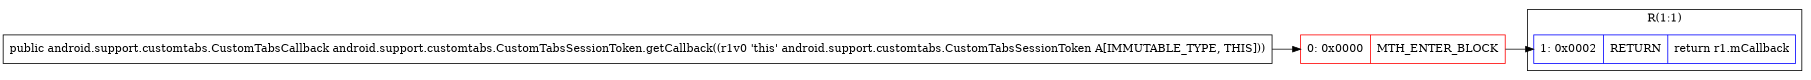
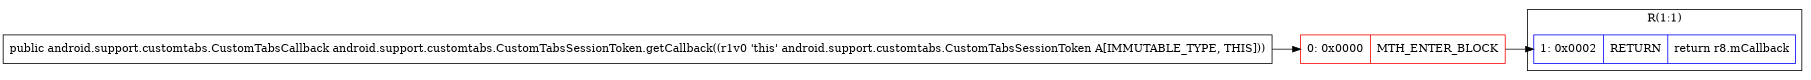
node "1: 0x0002": text "return r1.mCallback" -> "return r8.mCallback"
